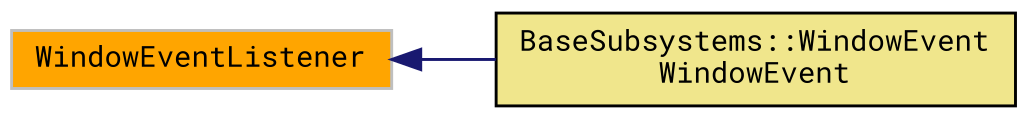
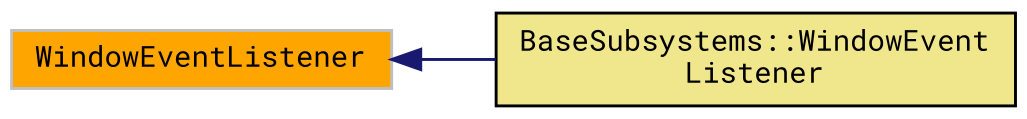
node "BaseSubsystems::WindowEvent WindowEvent": label "BaseSubsystems::WindowEvent WindowEvent" -> "BaseSubsystems::WindowEvent Listener"
